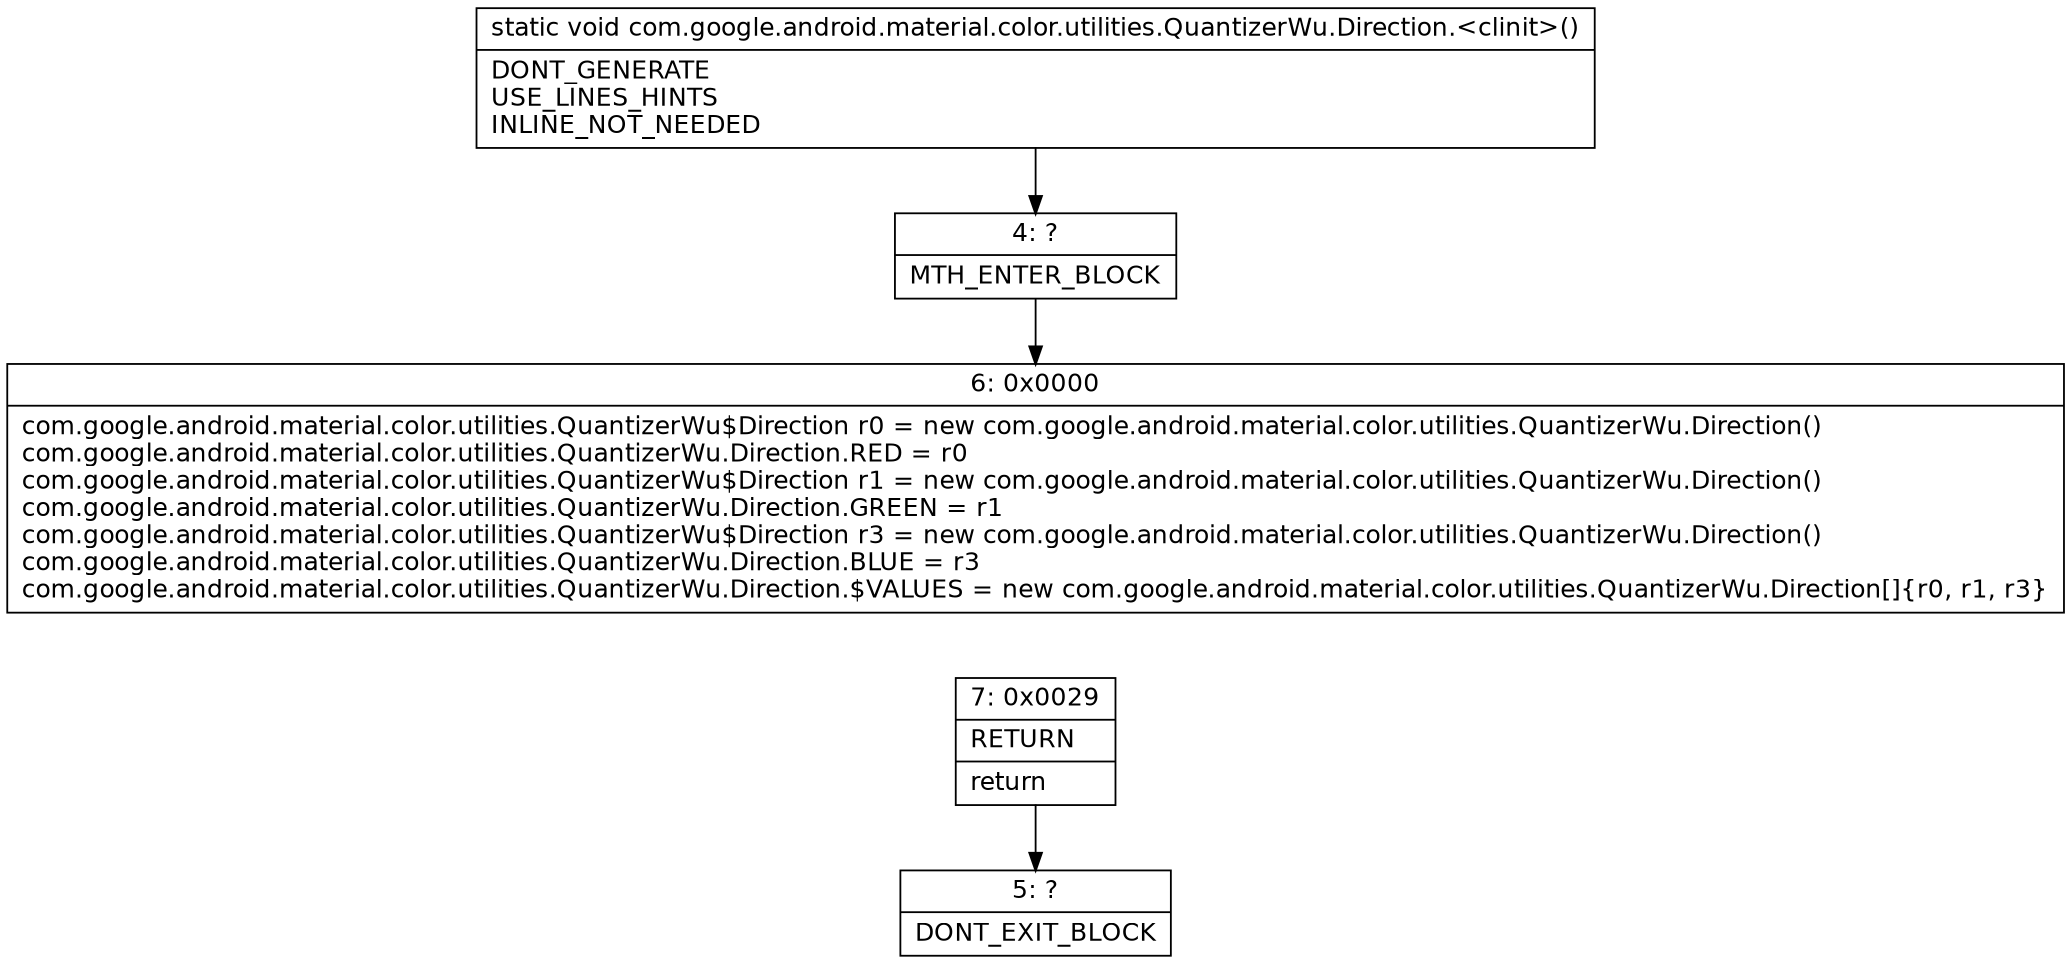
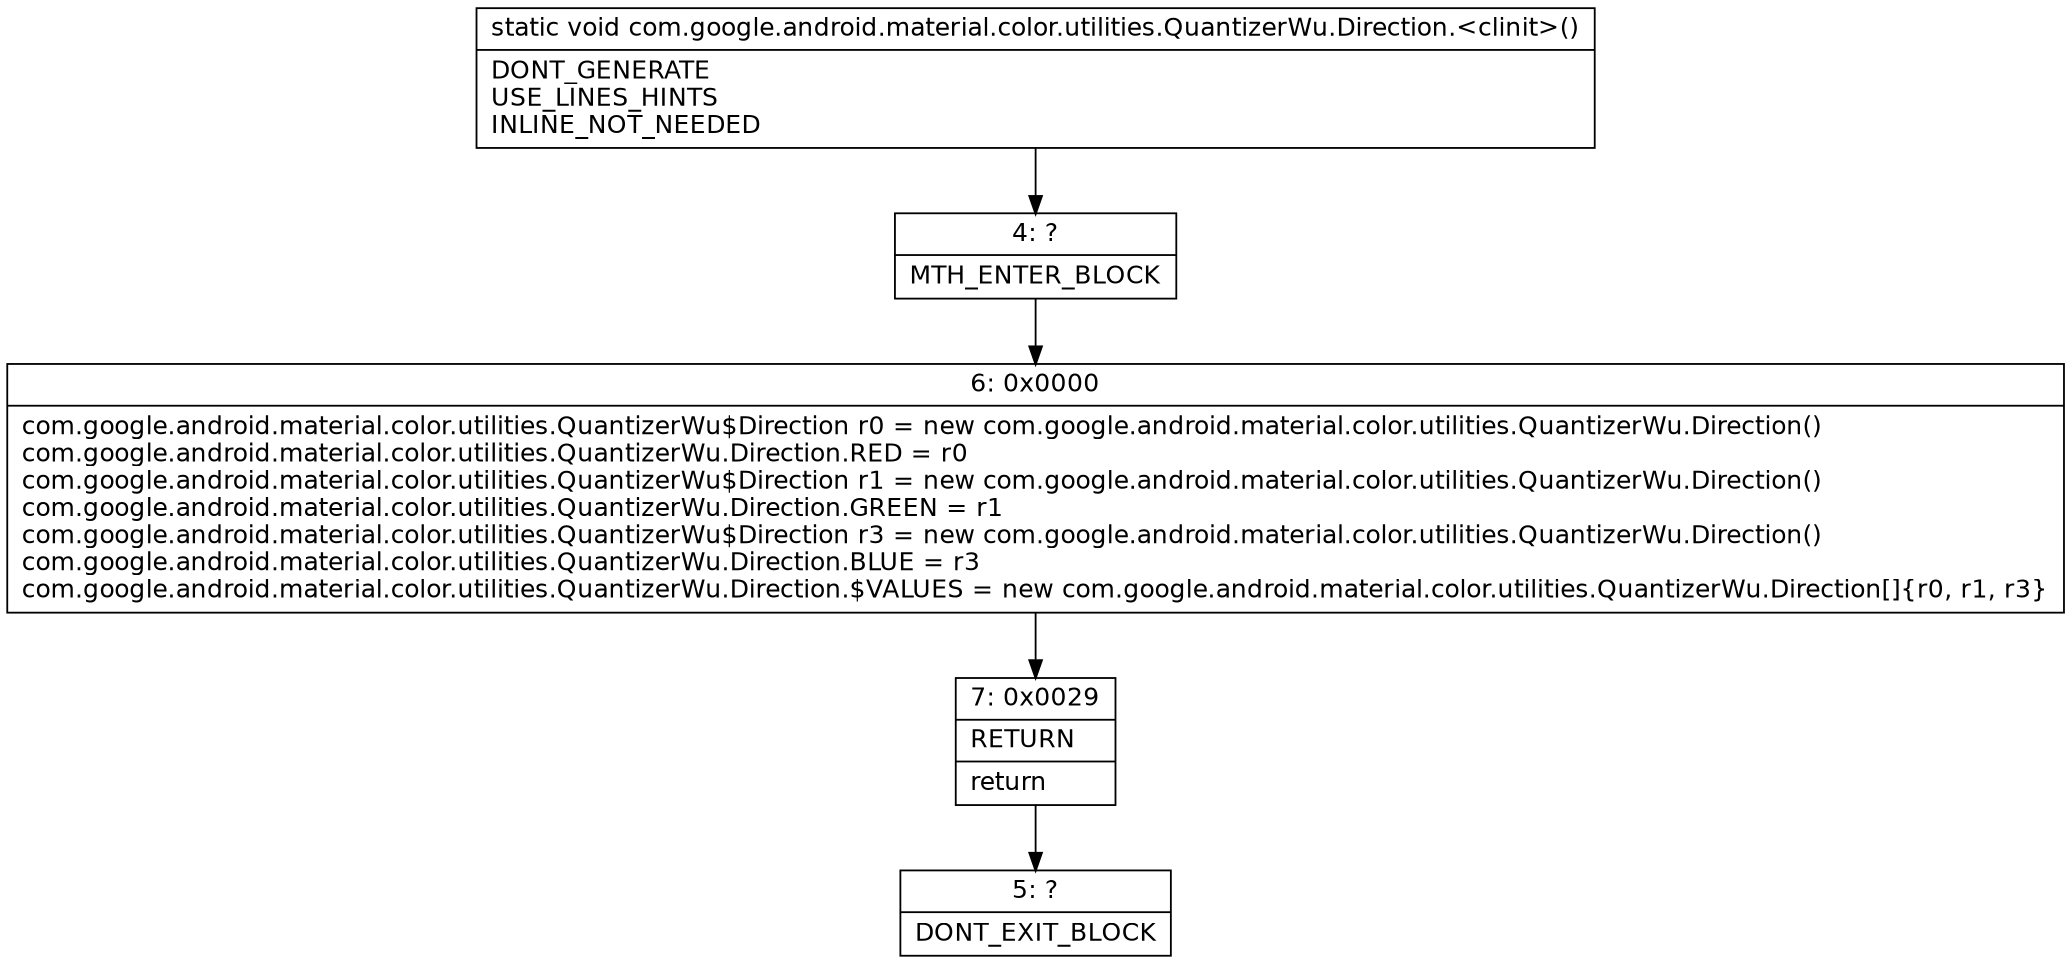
edge "6: 0x0000" -> "7: 0x0029": added
